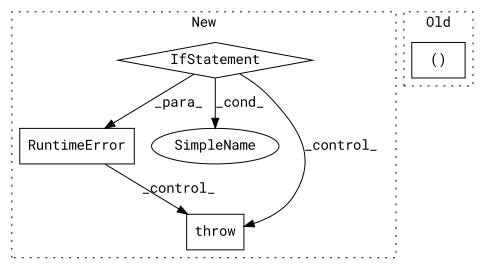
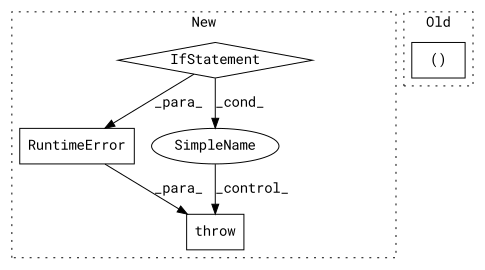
edge "IfStatement" -> "throw": now "SimpleName" -> "throw"
edge "RuntimeError" -> "throw": label "_control_" -> "_para_"
